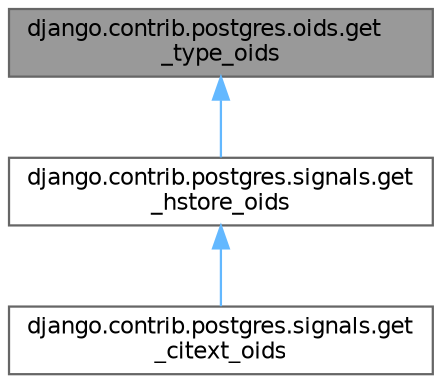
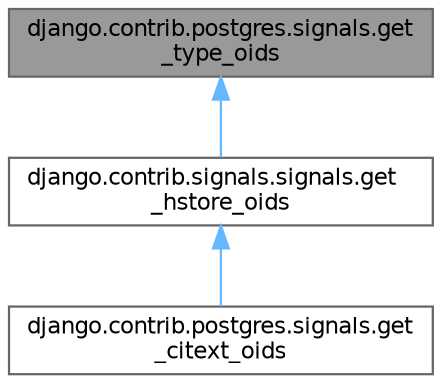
node "django.contrib.postgres.oids.get _type_oids": label "django.contrib.postgres.oids.get _type_oids" -> "django.contrib.postgres.signals.get _type_oids"
node "django.contrib.postgres.signals.get _hstore_oids": label "django.contrib.postgres.signals.get _hstore_oids" -> "django.contrib.signals.signals.get _hstore_oids"
